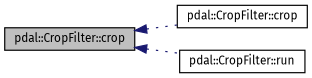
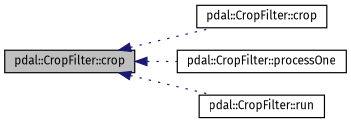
node "pdal::CropFilter::processOne": added
